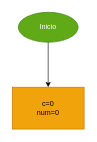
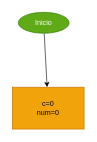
node "Inicio": size 60x30 -> 51x21
